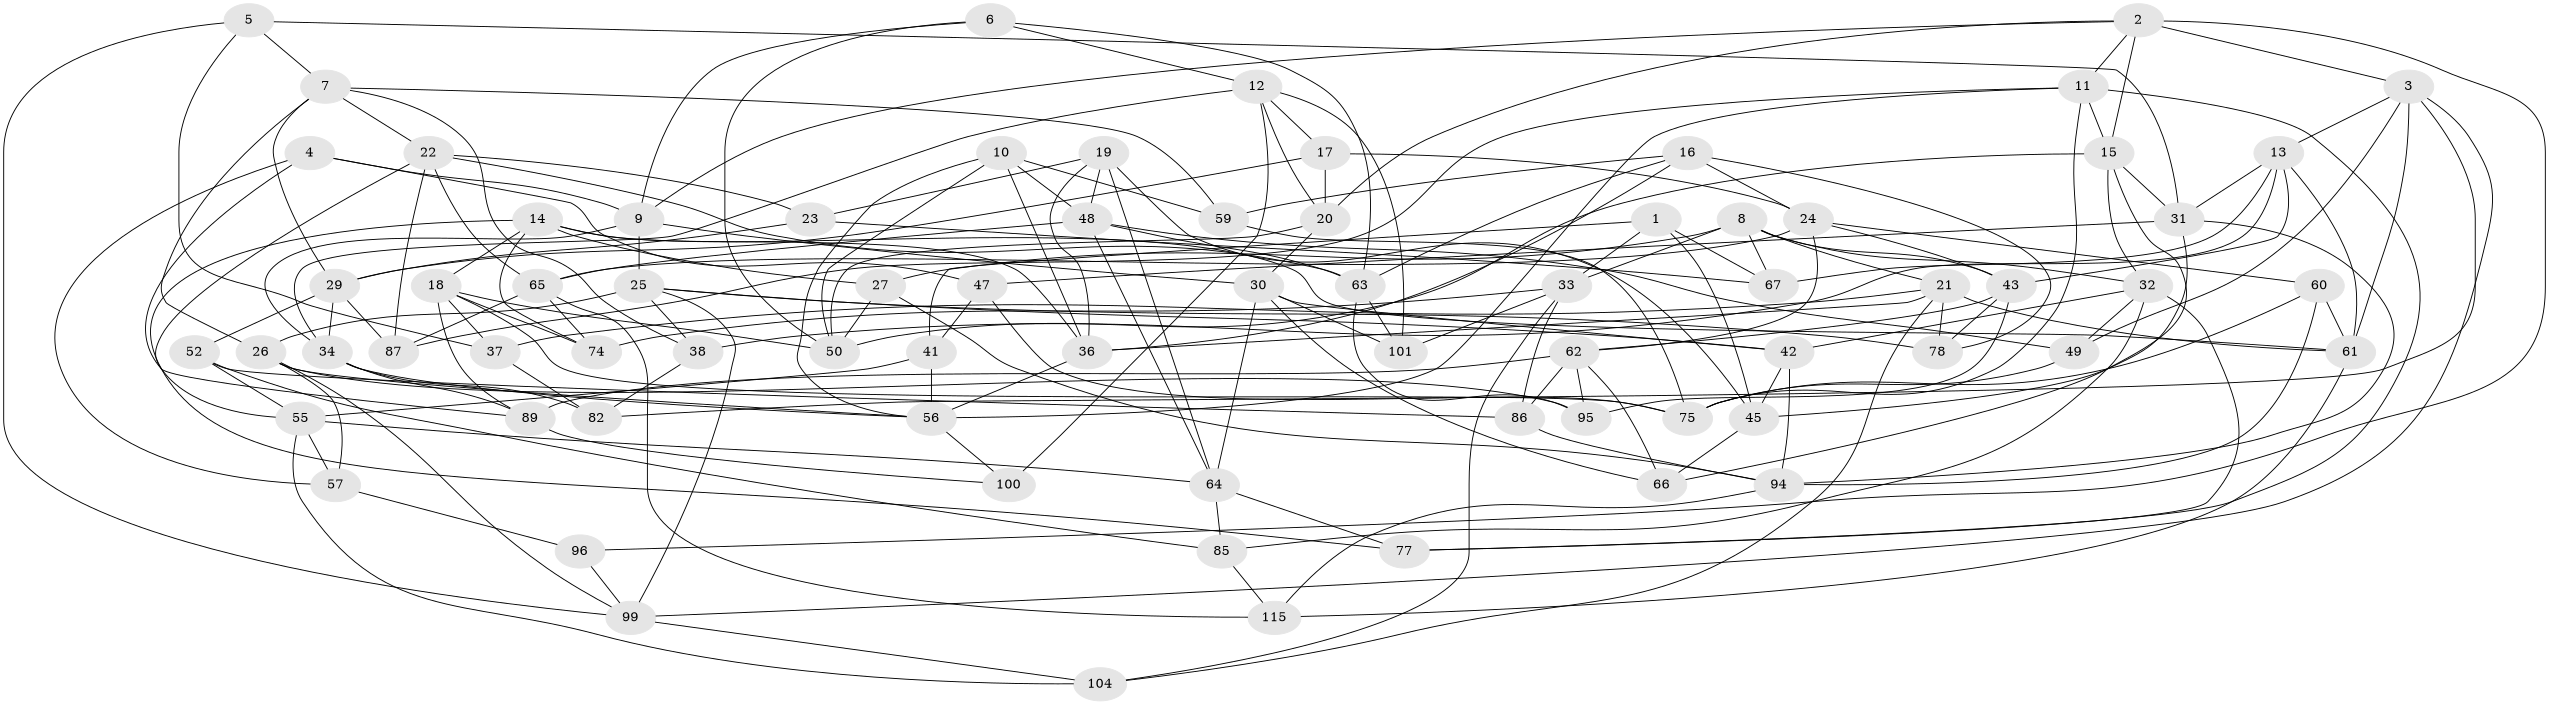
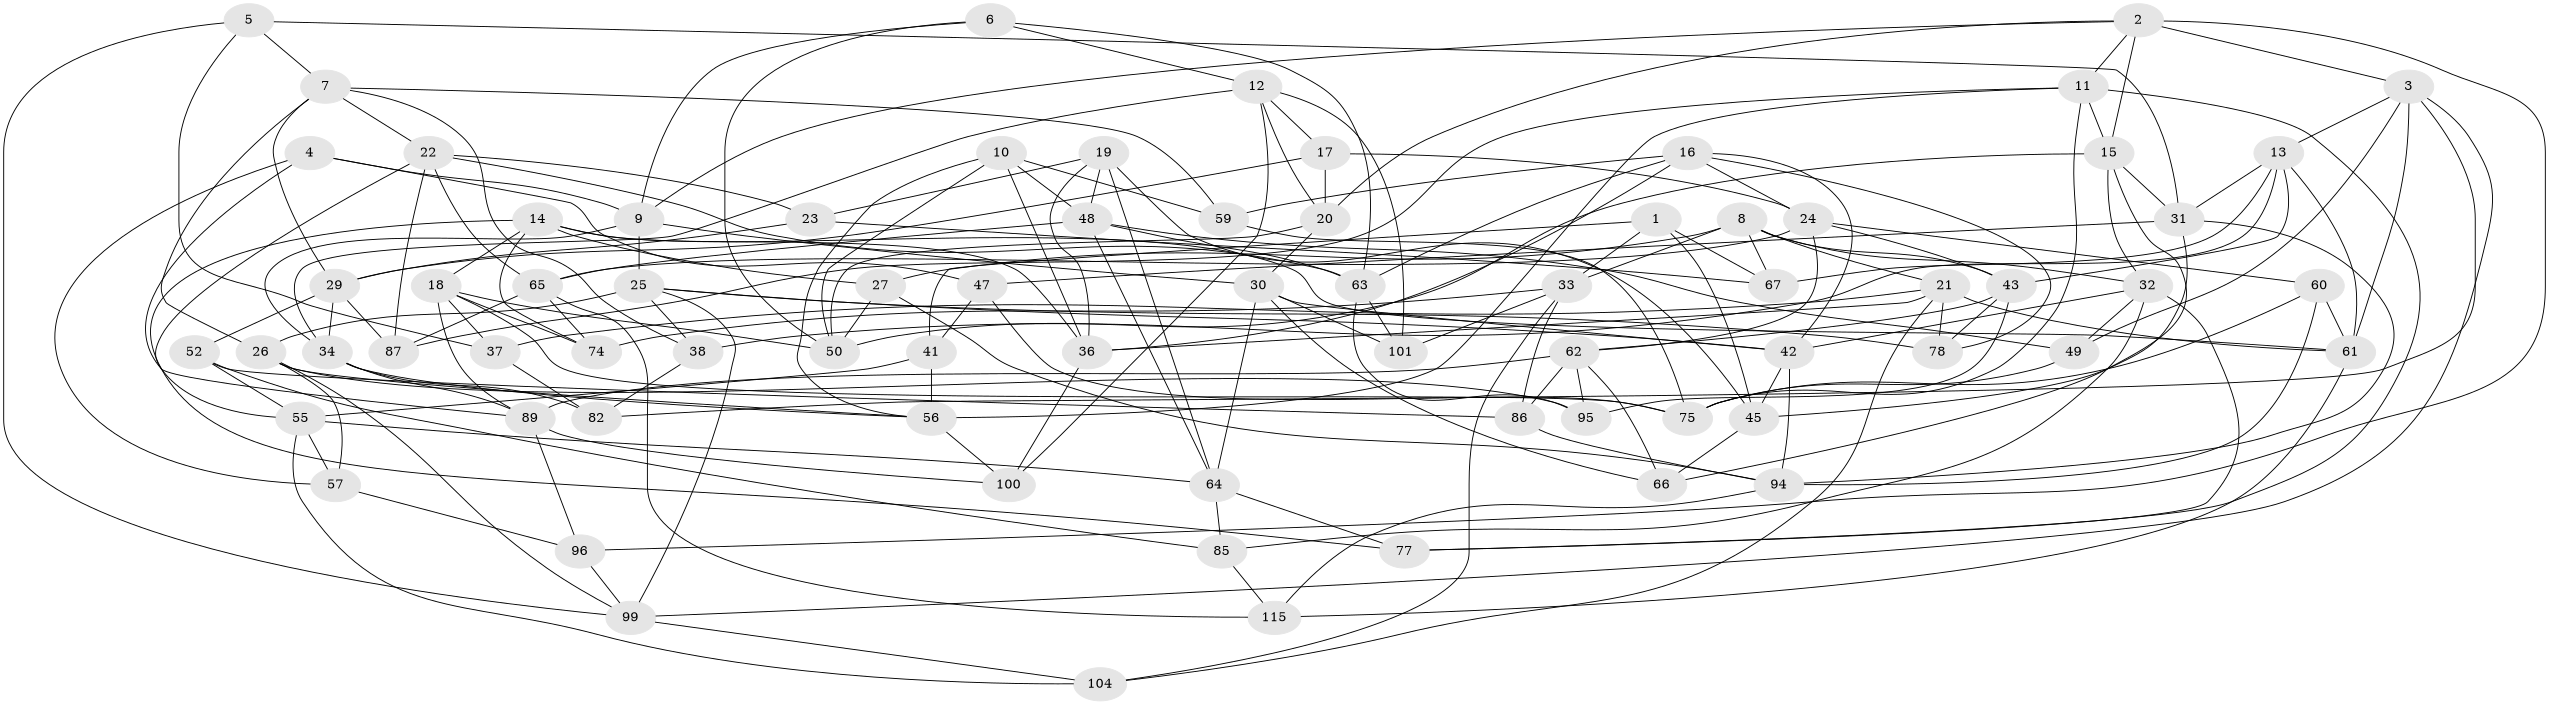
edge "16" -- "42": added
edge "36" -- "56": now "36" -- "100"
edge "89" -- "96": added
